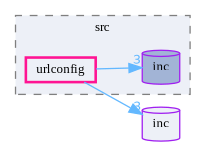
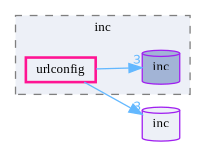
cluster "src": label "src" -> "inc"
